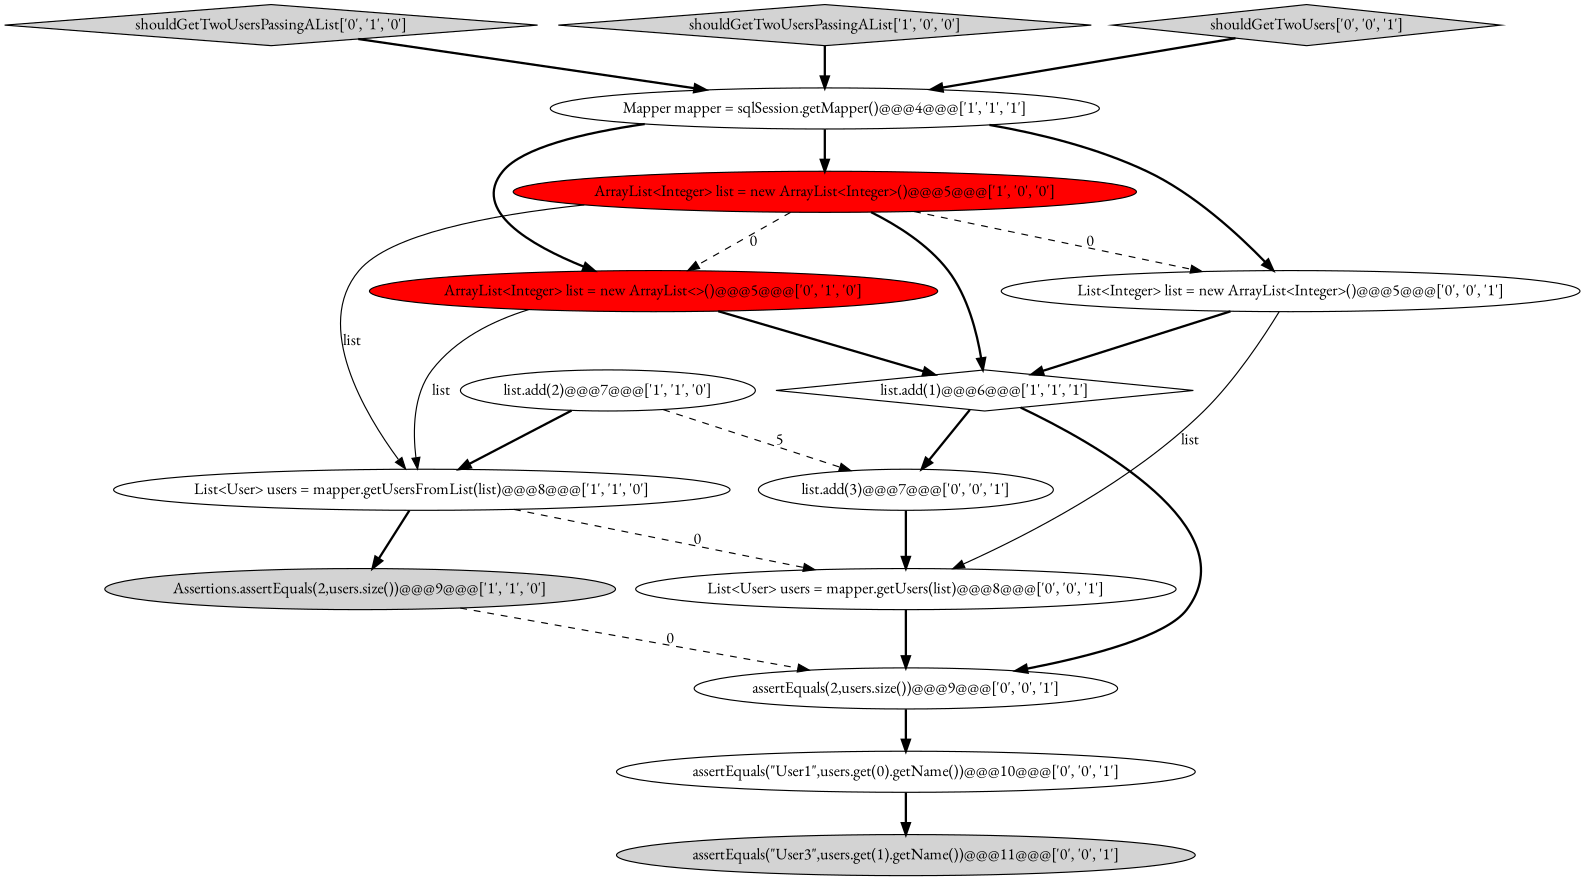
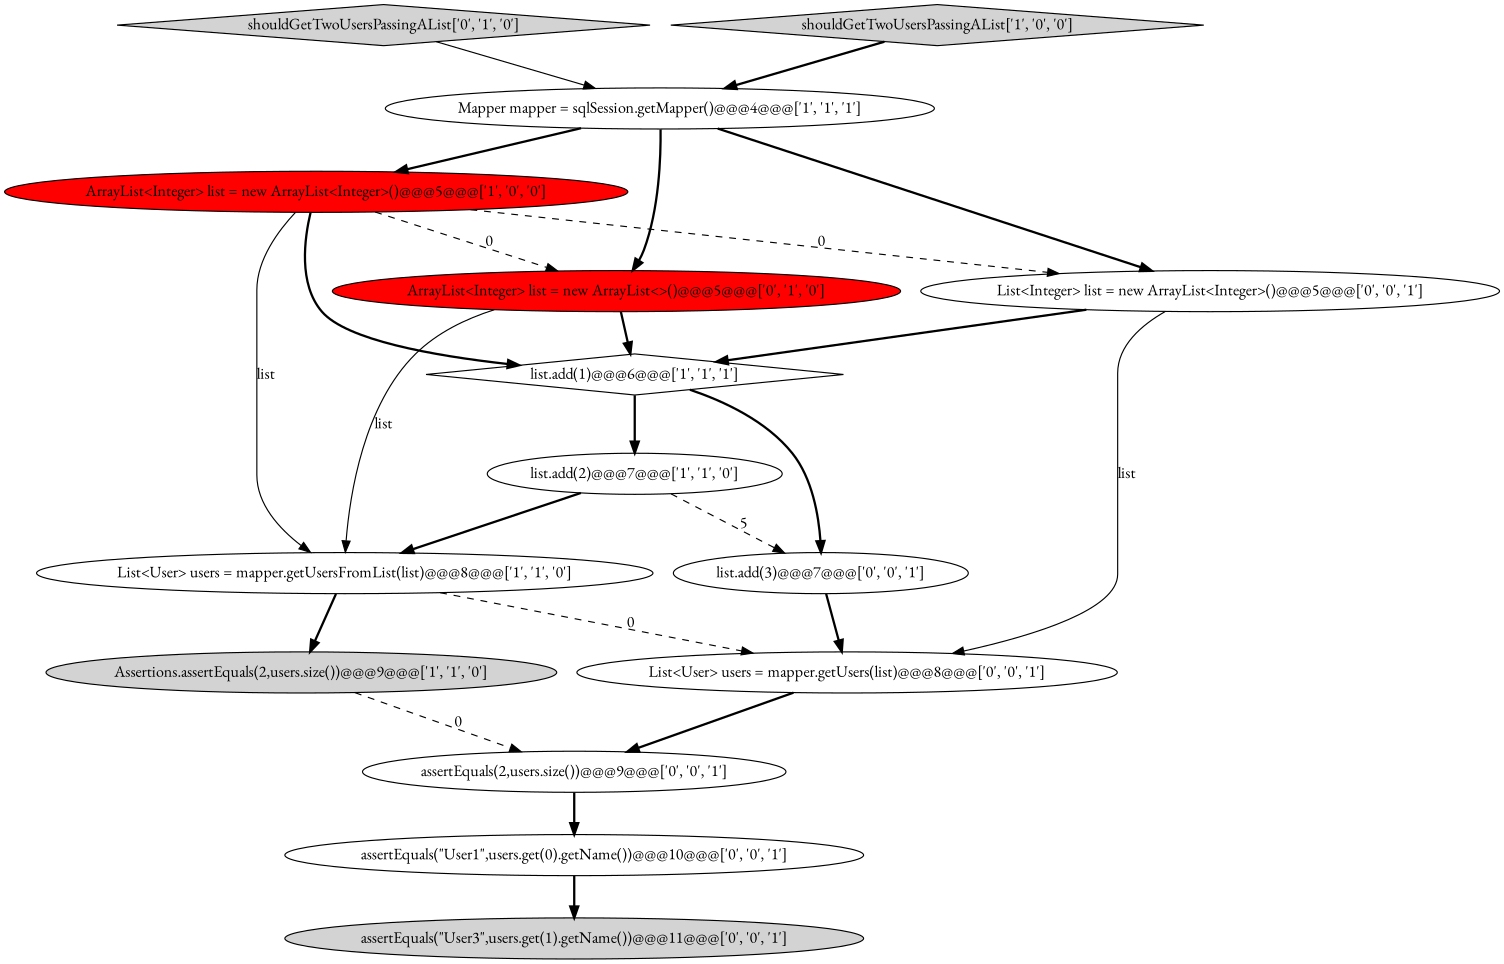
node "shouldGetTwoUsers['0', '0', '1']": removed
edge "shouldGetTwoUsersPassingAList['0', '1', '0']" -> "Mapper mapper = sqlSession.getMapper()@@@4@@@['1', '1', '1']": style bold -> solid
edge "list.add(1)@@@6@@@['1', '1', '1']" -> "assertEquals(2,users.size())@@@9@@@['0', '0', '1']": now "list.add(1)@@@6@@@['1', '1', '1']" -> "list.add(2)@@@7@@@['1', '1', '0']"
